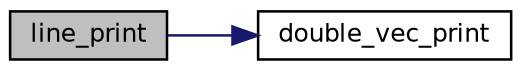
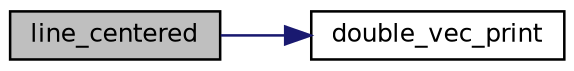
node "line_print": label "line_print" -> "line_centered"
